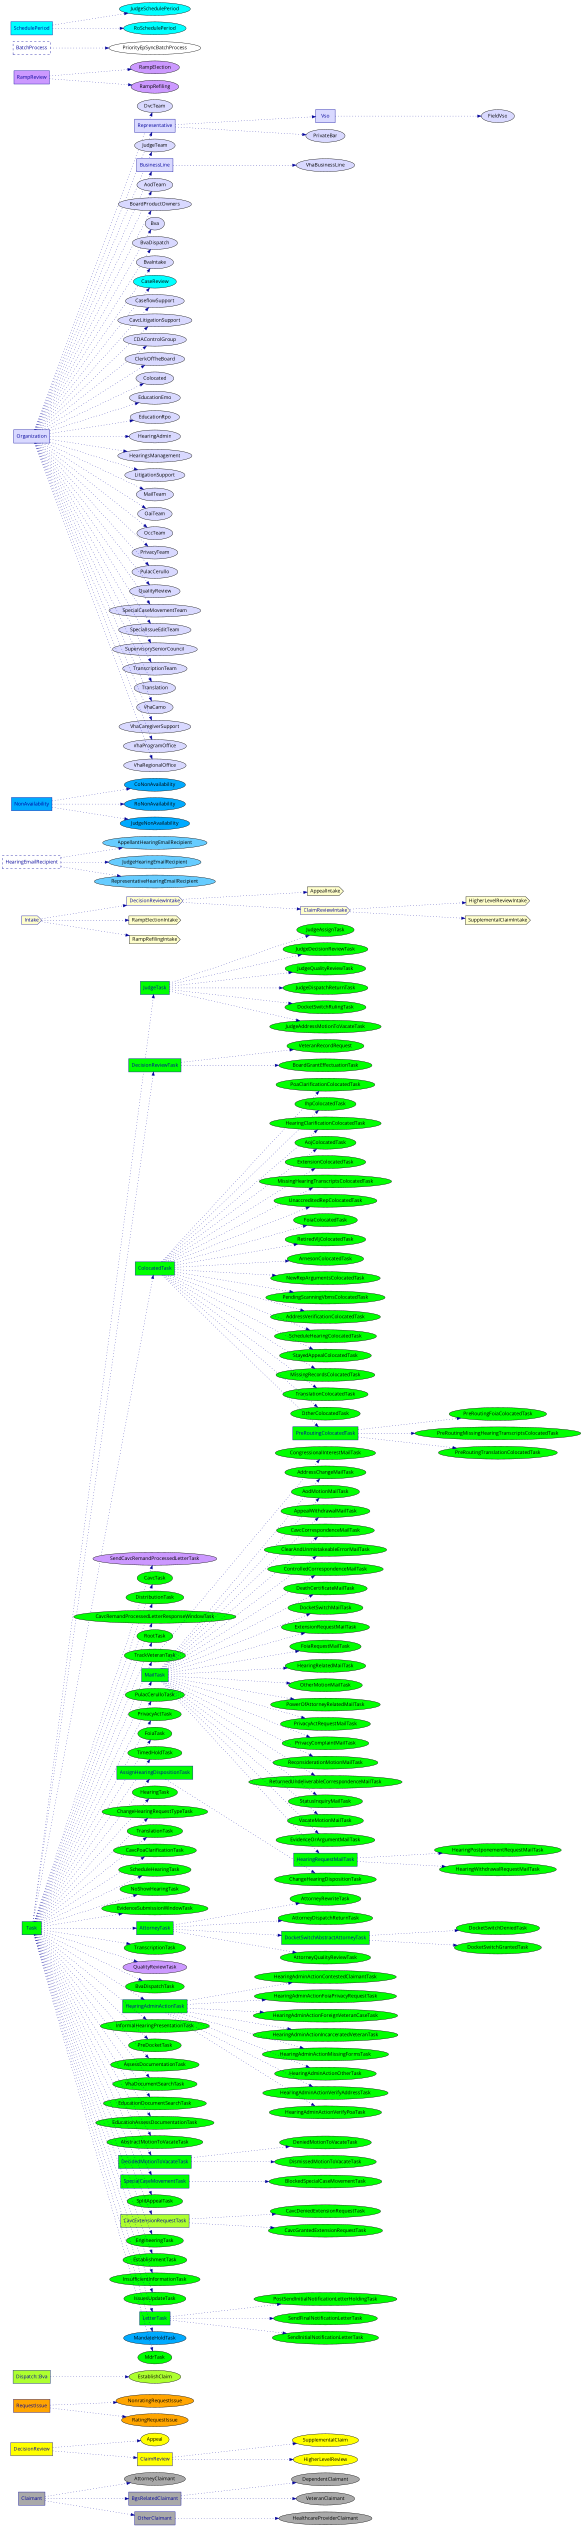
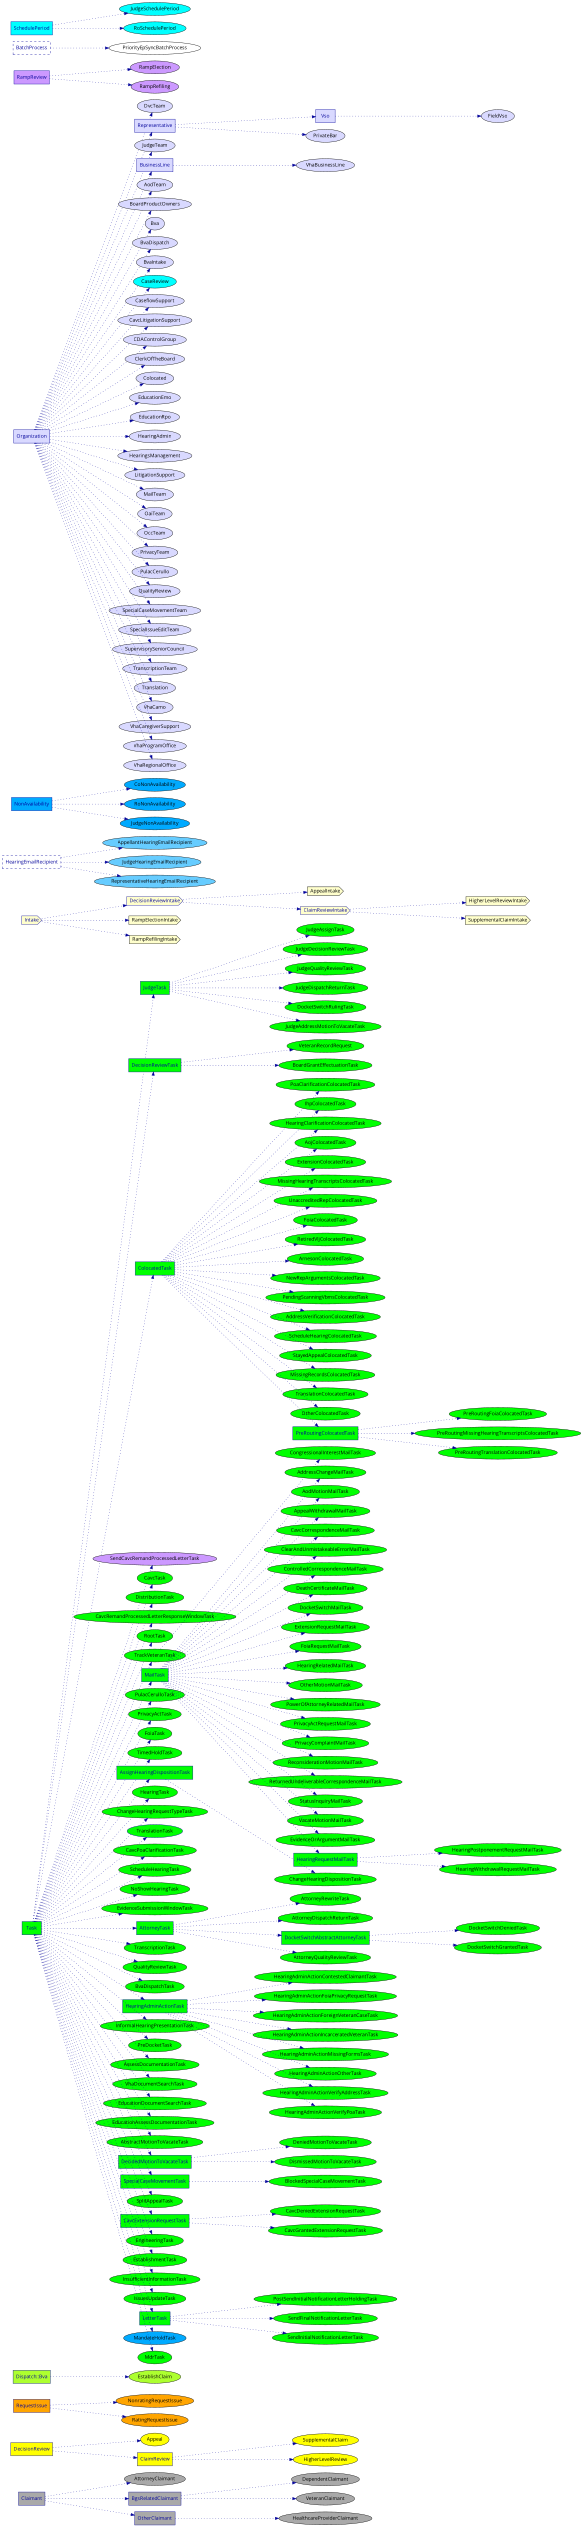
node "TranslationTask": color black -> #000099
node "QualityReviewTask": fillcolor #cc99ff -> #00ff00
node "CavcExtensionRequestTask": fillcolor #adff2f -> #00ff00
